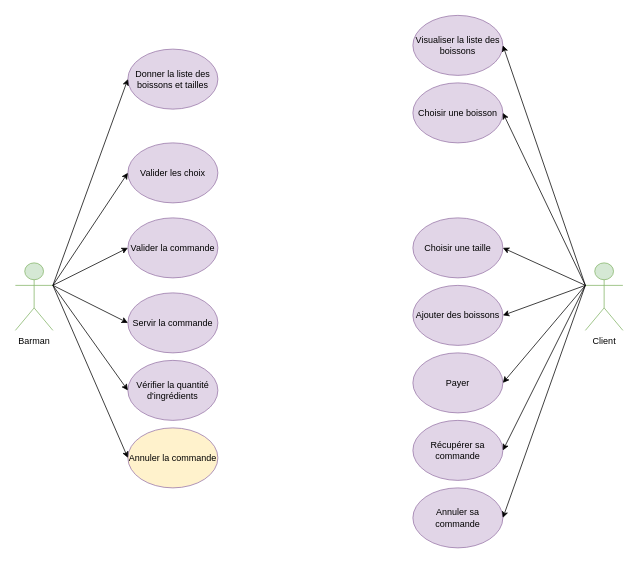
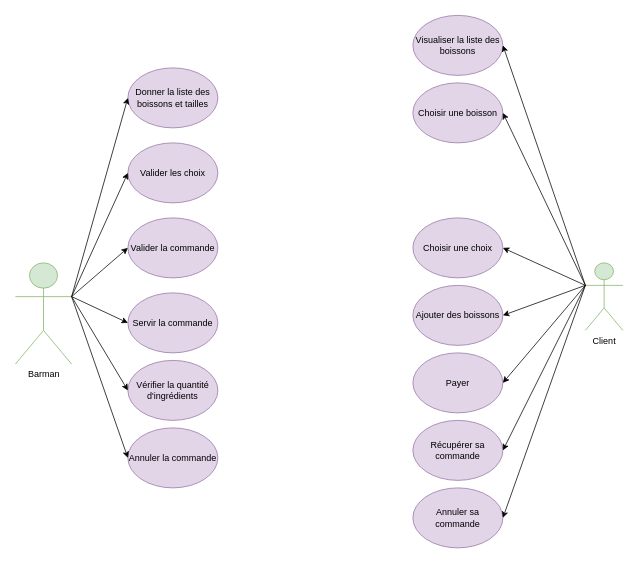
node "Donner la liste des boissons et tailles": moved (173, 79) -> (173, 98)
node "Choisir une taille": label "Choisir une taille" -> "Choisir une choix"
node "Barman": size 38x68 -> 56x101
node "Annuler la commande": fillcolor #fff2cc -> #e1d5e7
